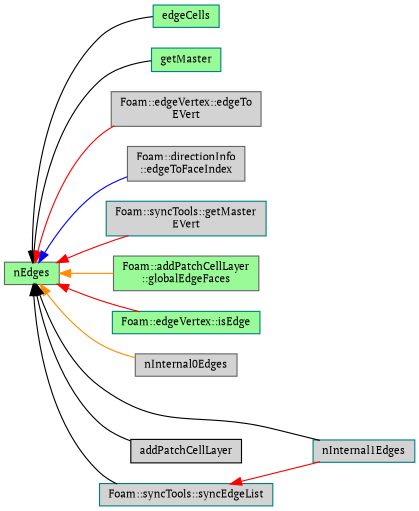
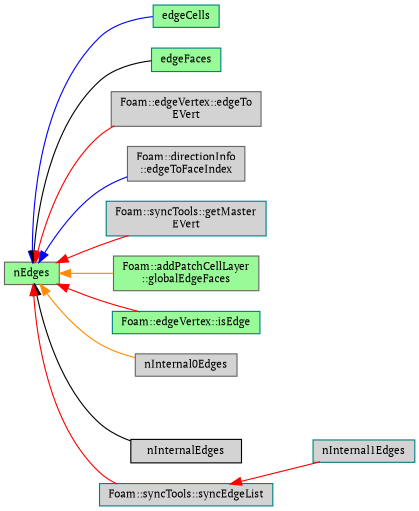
node "getMaster": label "getMaster" -> "edgeFaces"
edge "edgeCells" -> "nEdges": color black -> blue
edge "Foam::syncTools::syncEdgeList" -> "nEdges": color black -> red
edge "nInternal1Edges" -> "nEdges": removed
node "addPatchCellLayer": label "addPatchCellLayer" -> "nInternalEdges"
